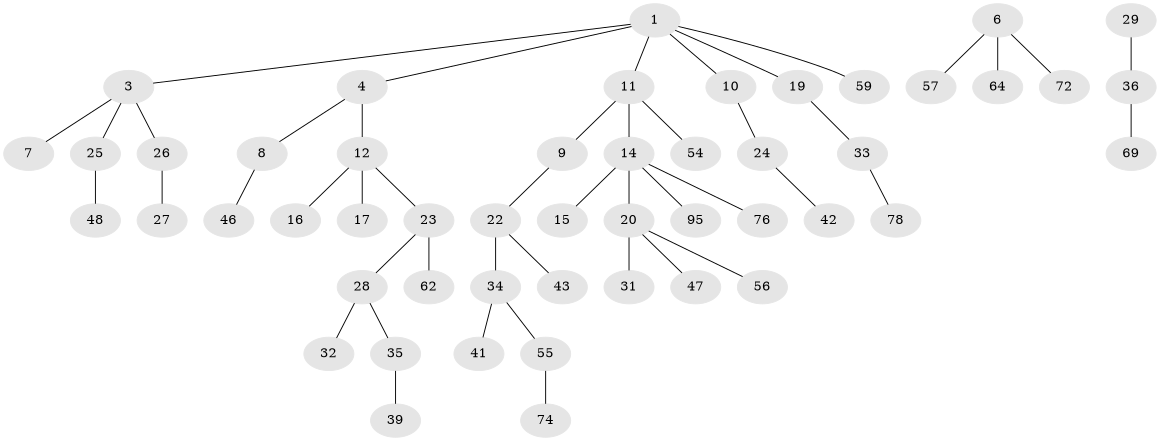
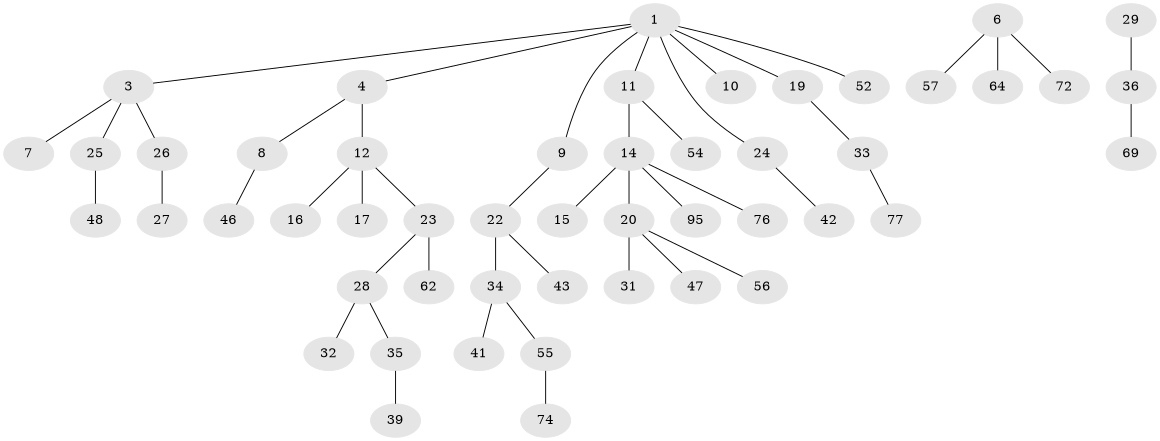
node "59": label "59" -> "52"
edge "11" -- "9": now "1" -- "9"
edge "10" -- "24": now "1" -- "24"
node "78": label "78" -> "77"
